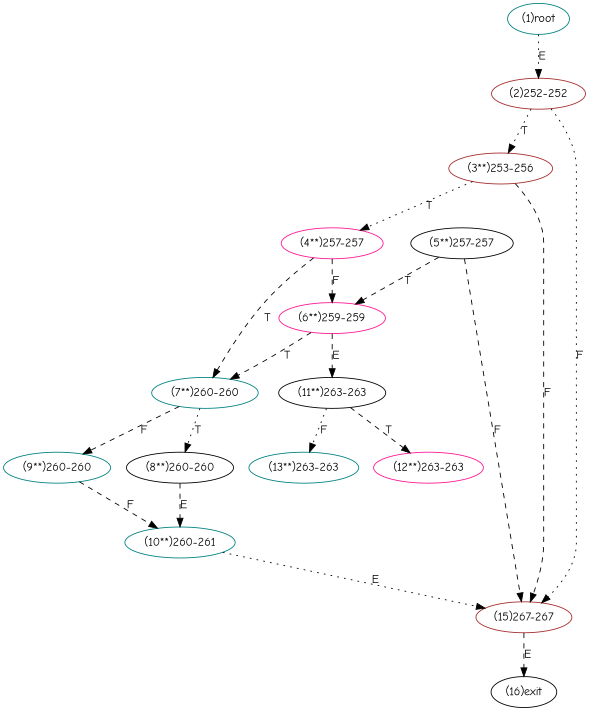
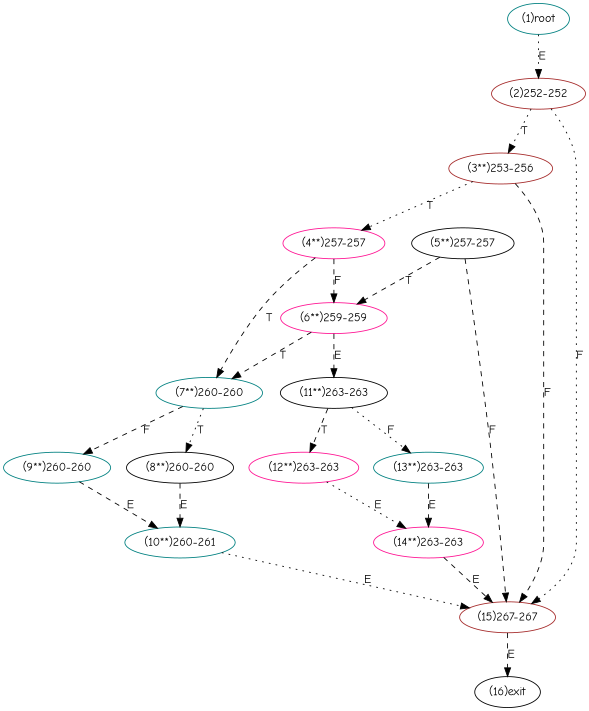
edge "(9**)260-260" -> "(10**)260-261": label "F" -> "E"
node "(14**)263-263": added
